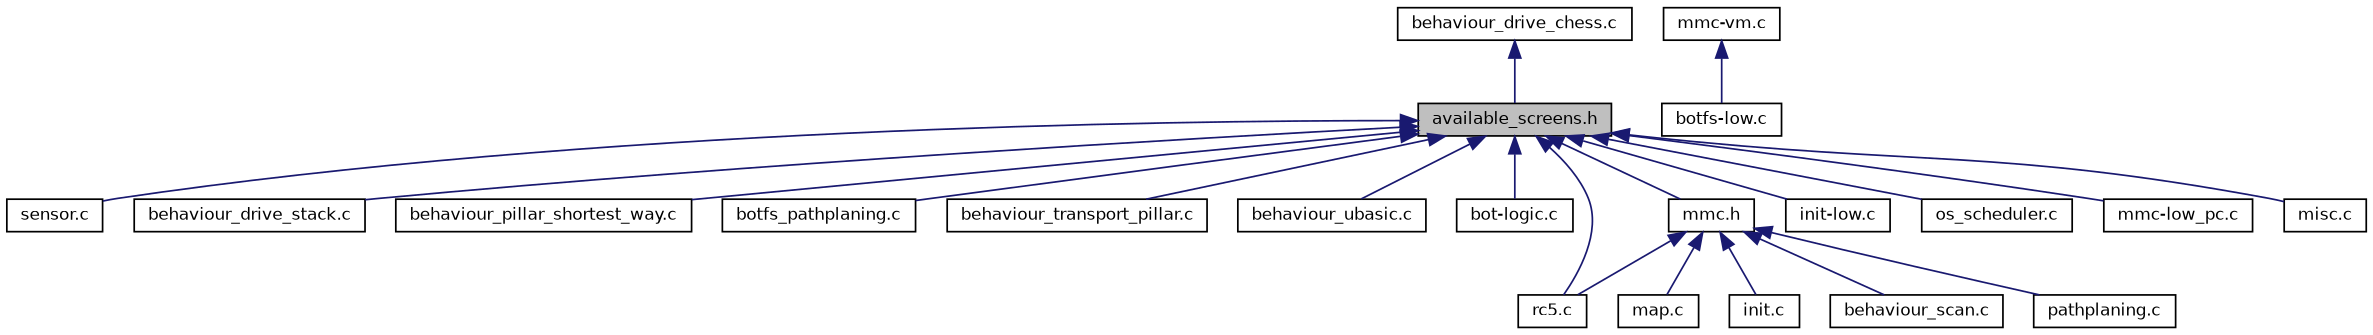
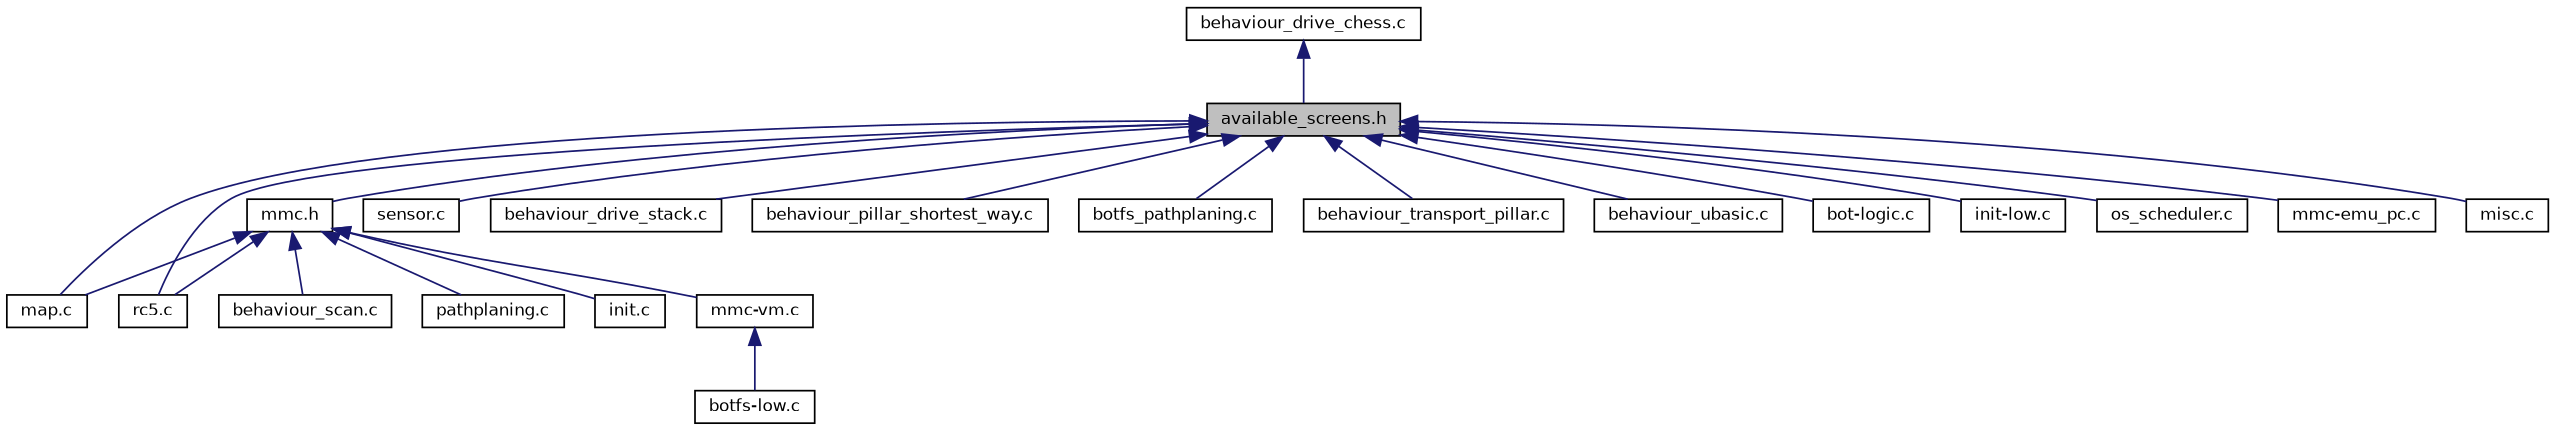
edge "map.c" -> "available_screens.h": added
node "mmc-low_pc.c": label "mmc-low_pc.c" -> "mmc-emu_pc.c"
edge "mmc-vm.c" -> "mmc.h": added
